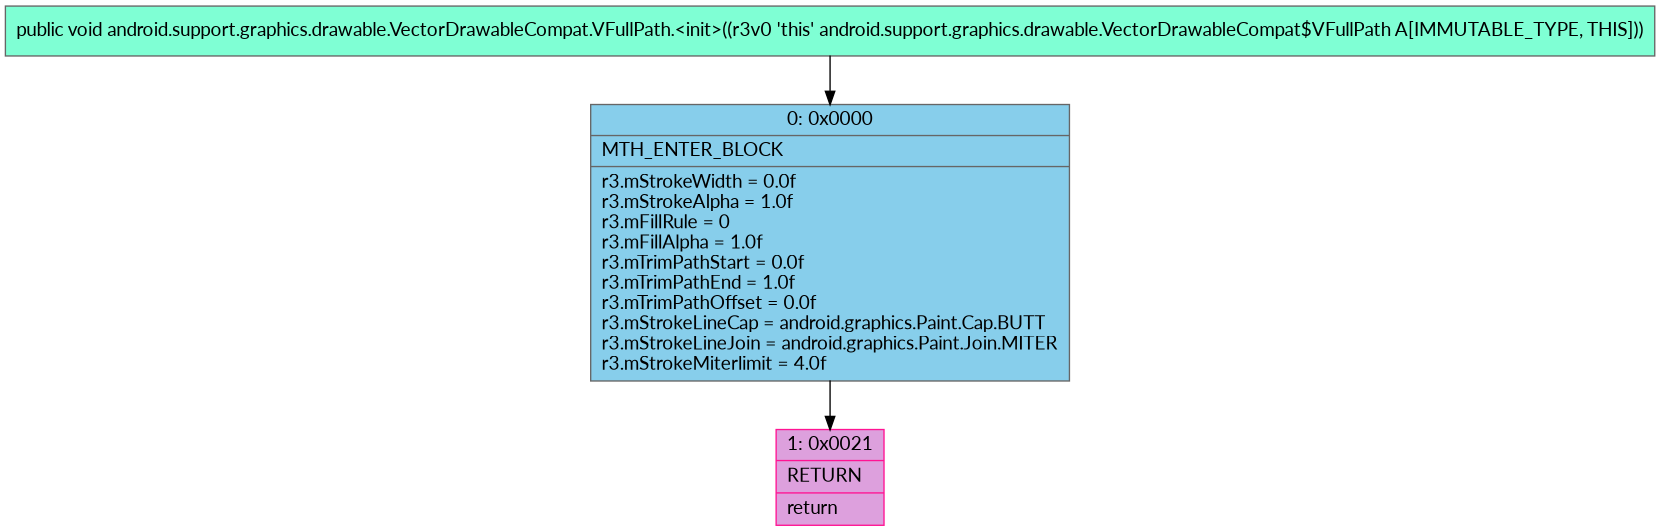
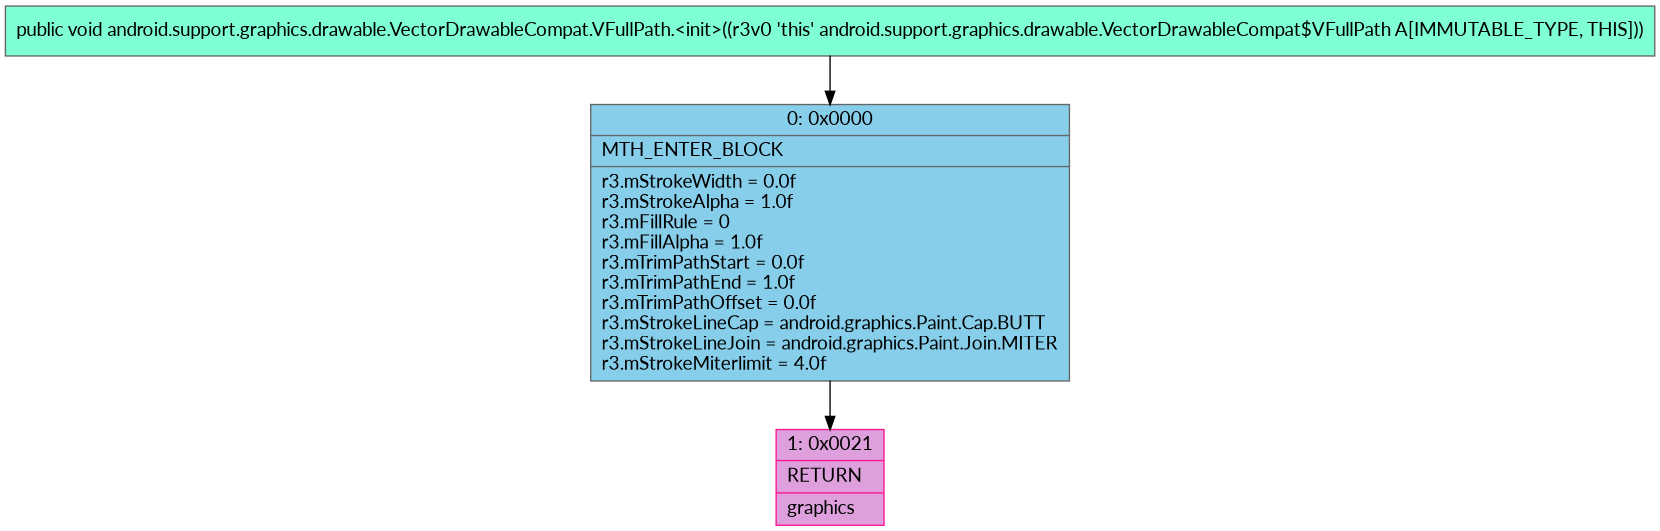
node "1: 0x0021": text "return" -> "graphics"
